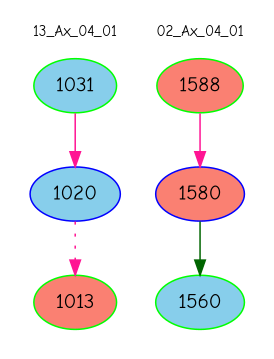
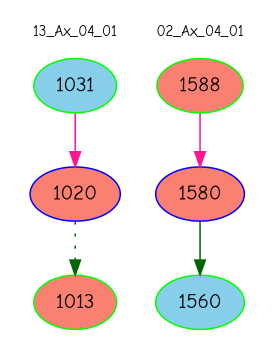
node "1020": fillcolor skyblue -> salmon
edge "1020" -> "1013": color deeppink -> darkgreen
